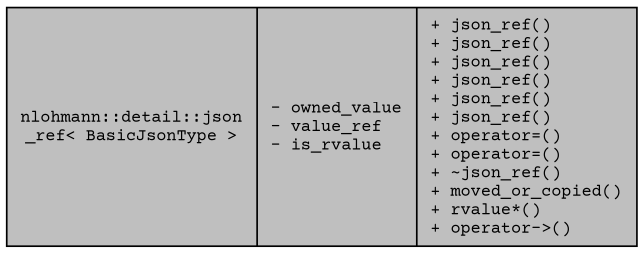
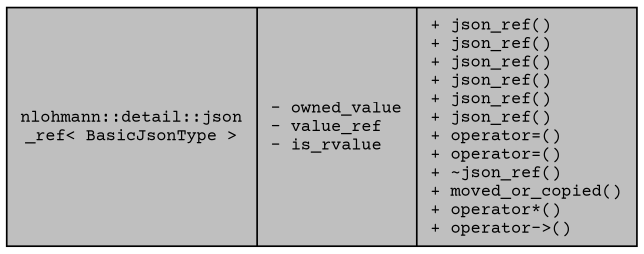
node "nlohmann::detail::json": text "+ rvalue*()" -> "+ operator*()"
